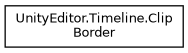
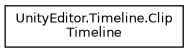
node "UnityEditor.Timeline.Clip Border": label "UnityEditor.Timeline.Clip Border" -> "UnityEditor.Timeline.Clip Timeline"
